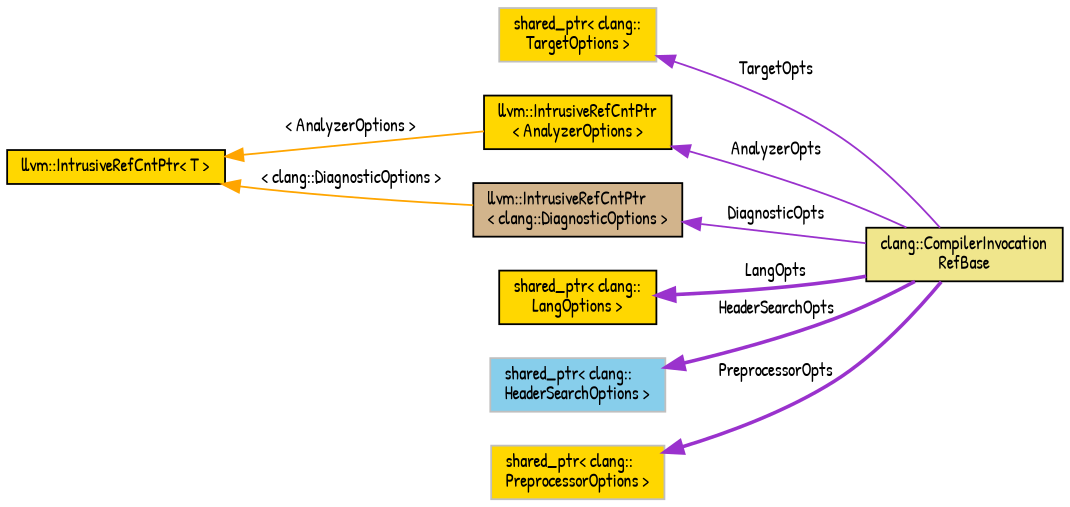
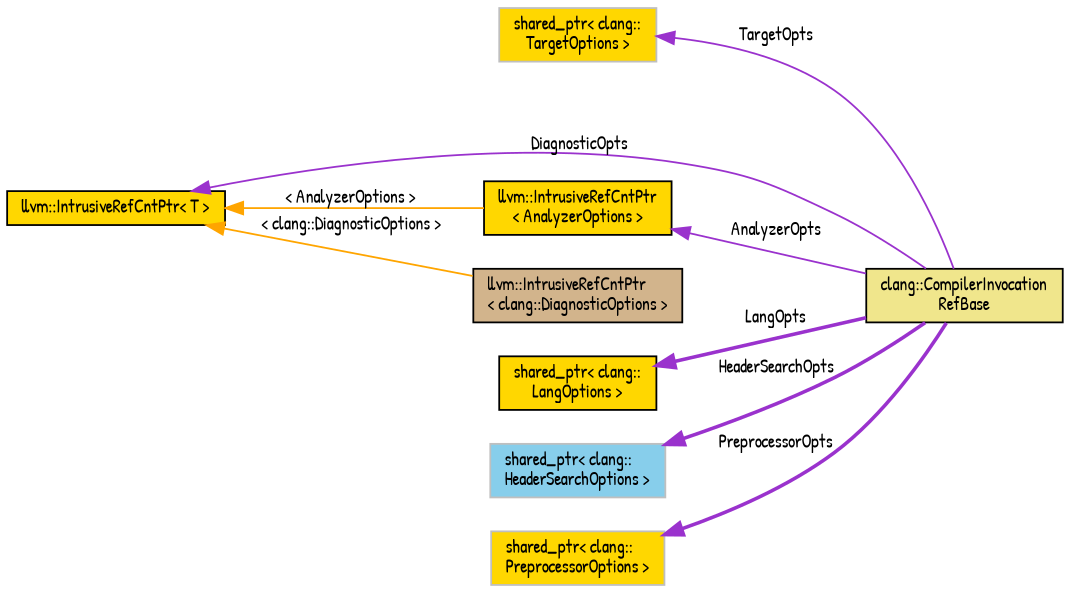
edge "clang::CompilerInvocation RefBase" -> "llvm::IntrusiveRefCntPtr < clang::DiagnosticOptions >": now "clang::CompilerInvocation RefBase" -> "llvm::IntrusiveRefCntPtr< T >"
